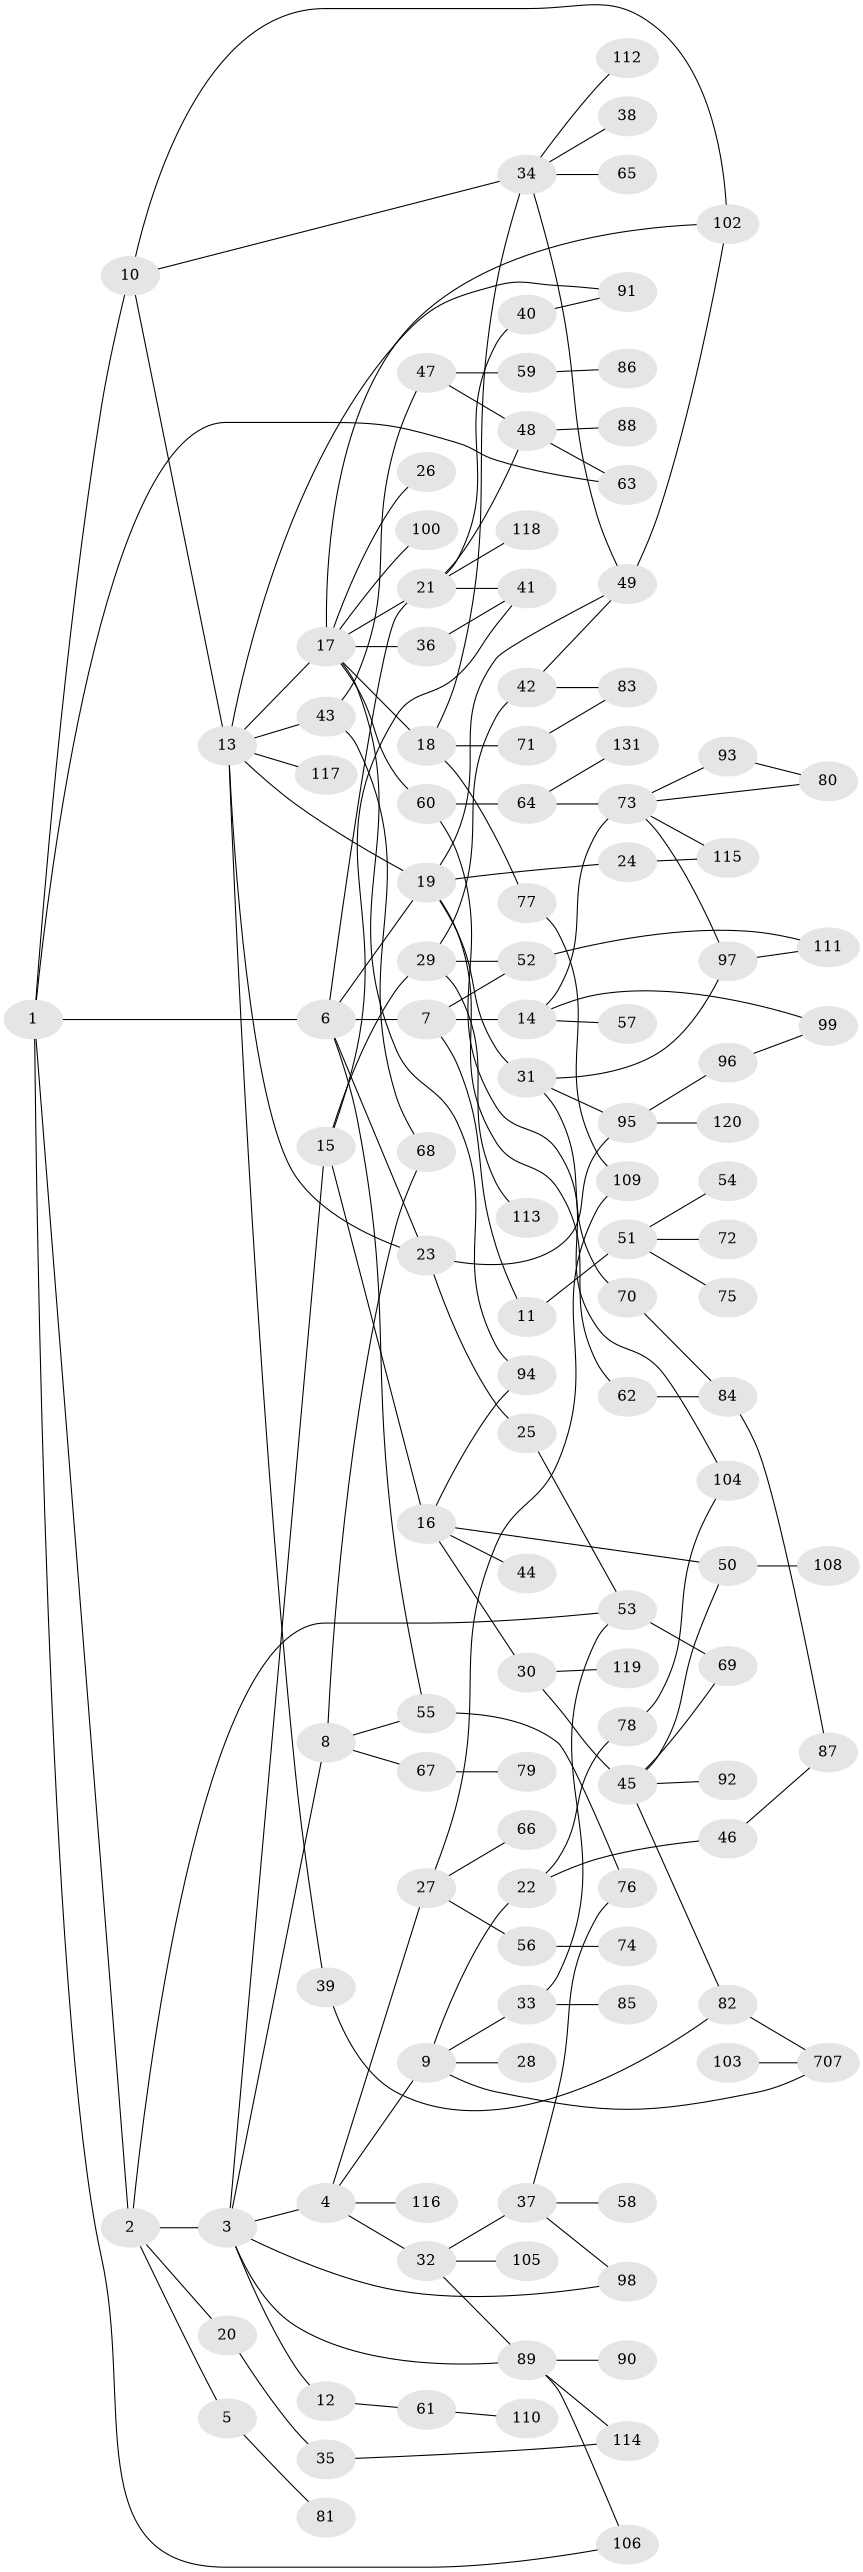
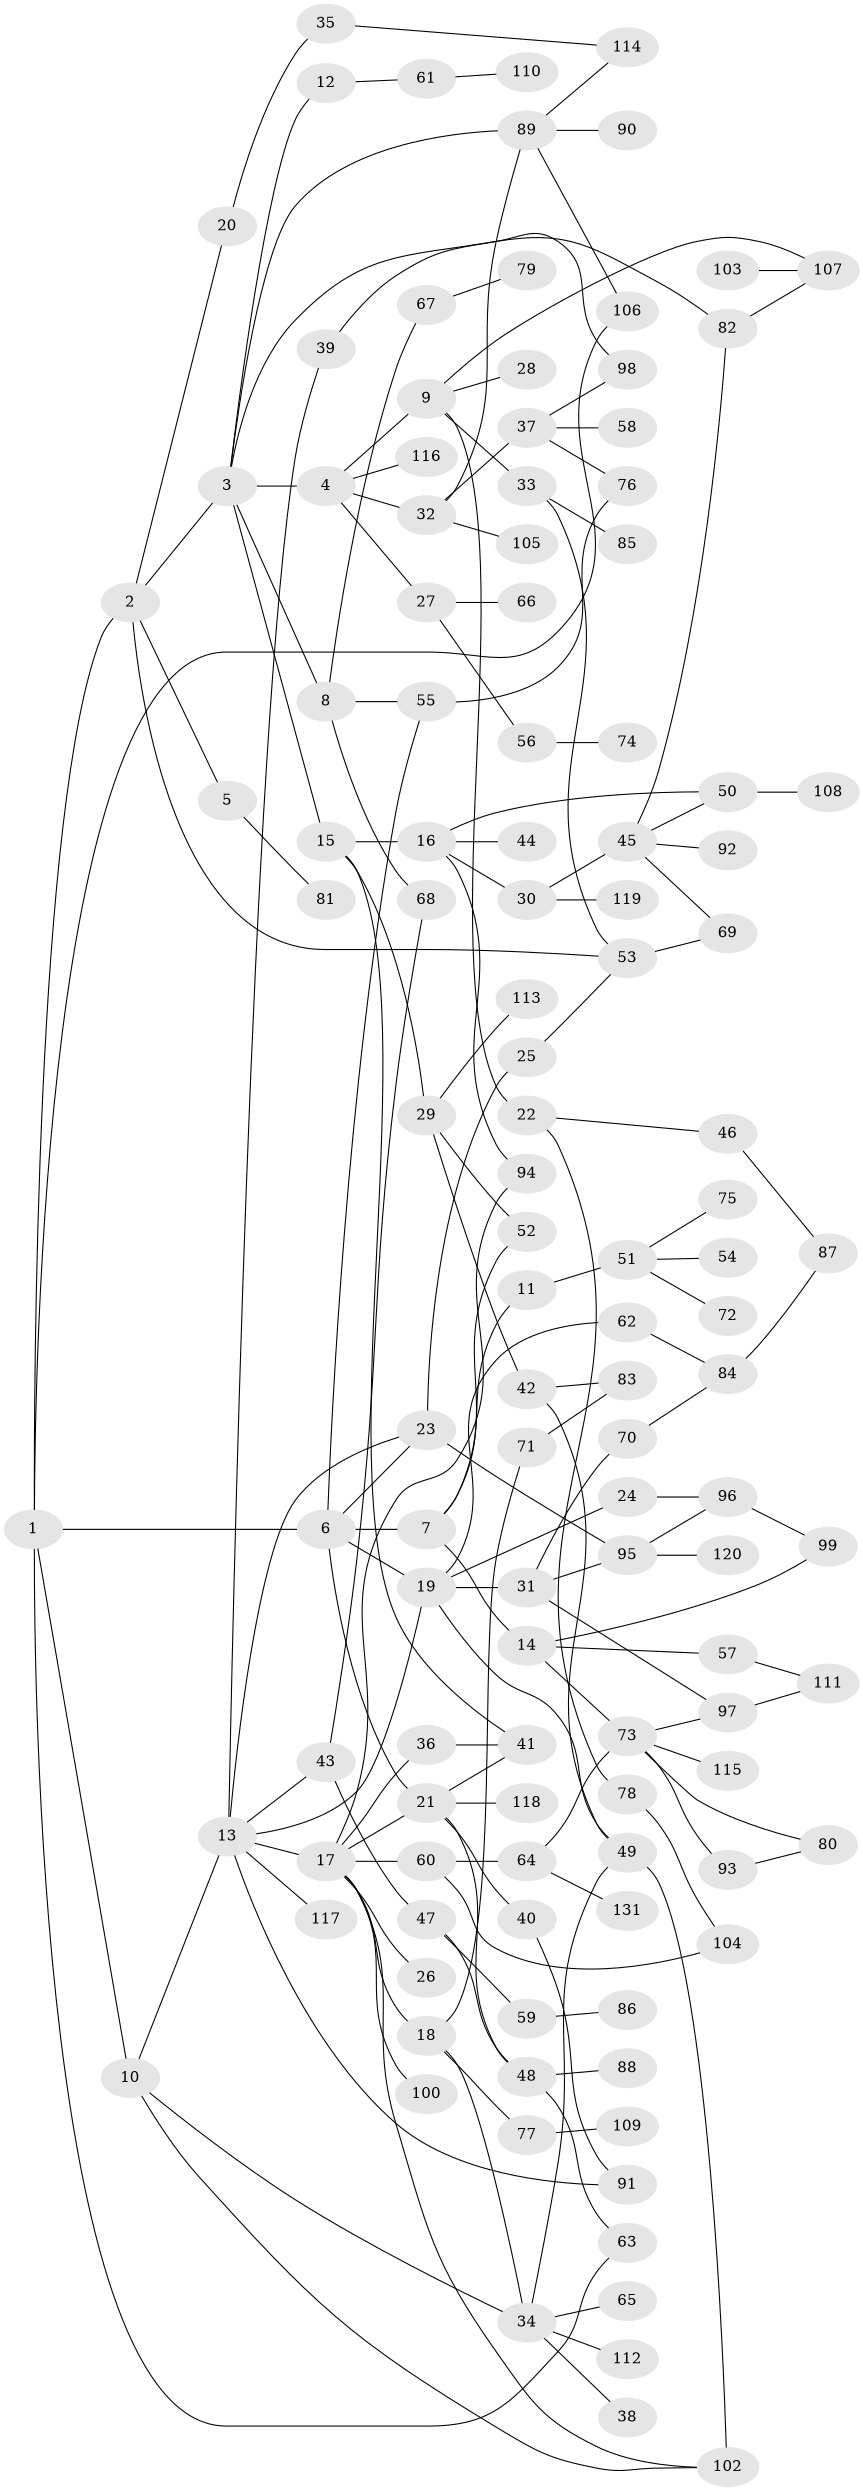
edge "115" -- "24": now "96" -- "24"
edge "111" -- "52": now "111" -- "57"
edge "109" -- "27": removed
node "707": label "707" -> "107"
